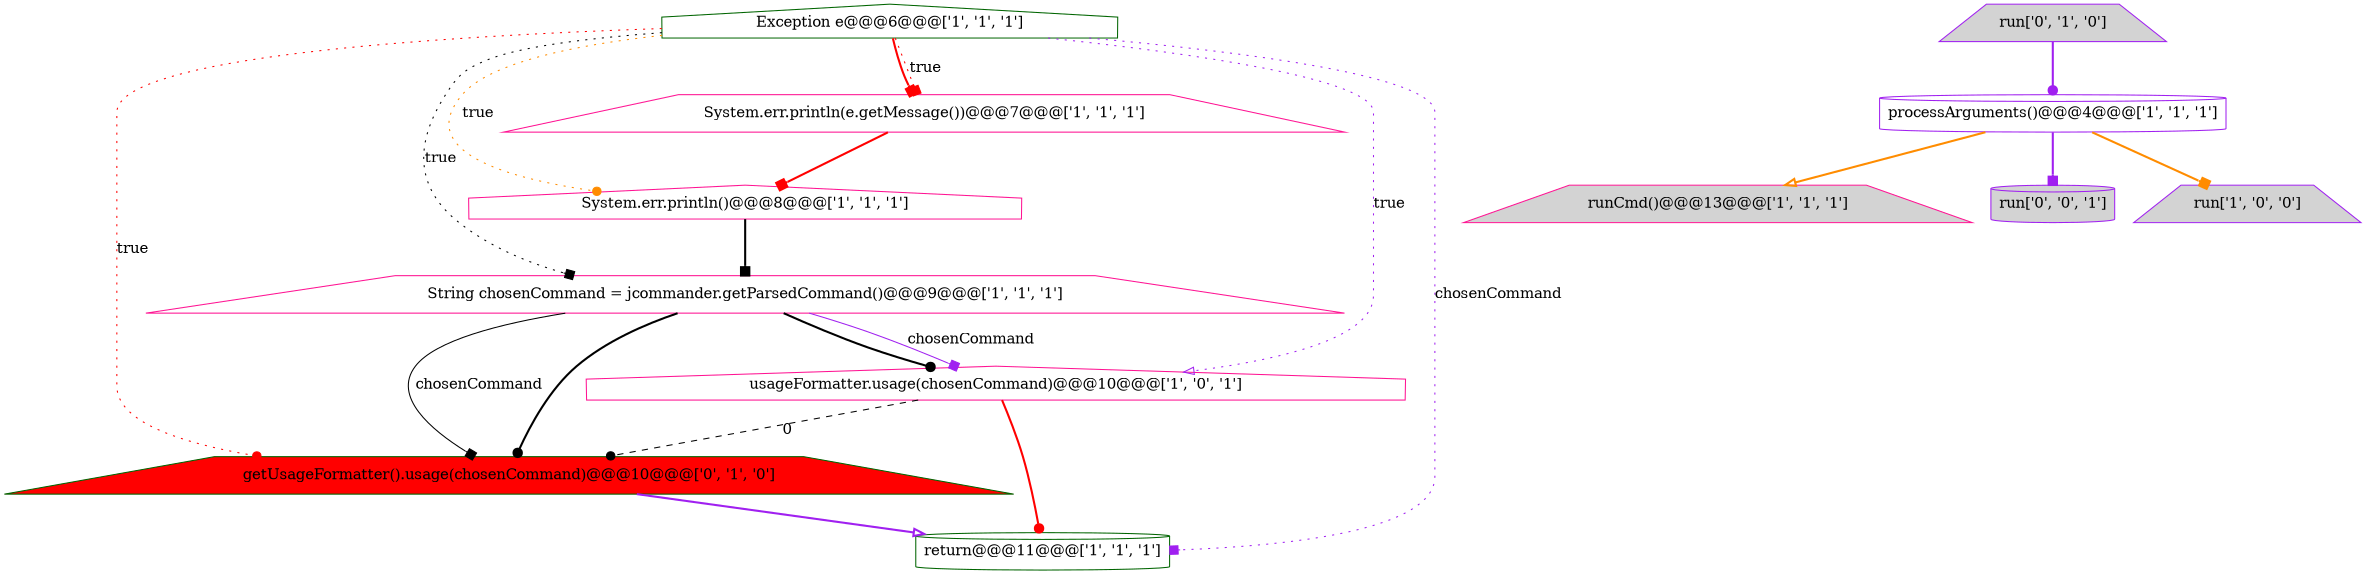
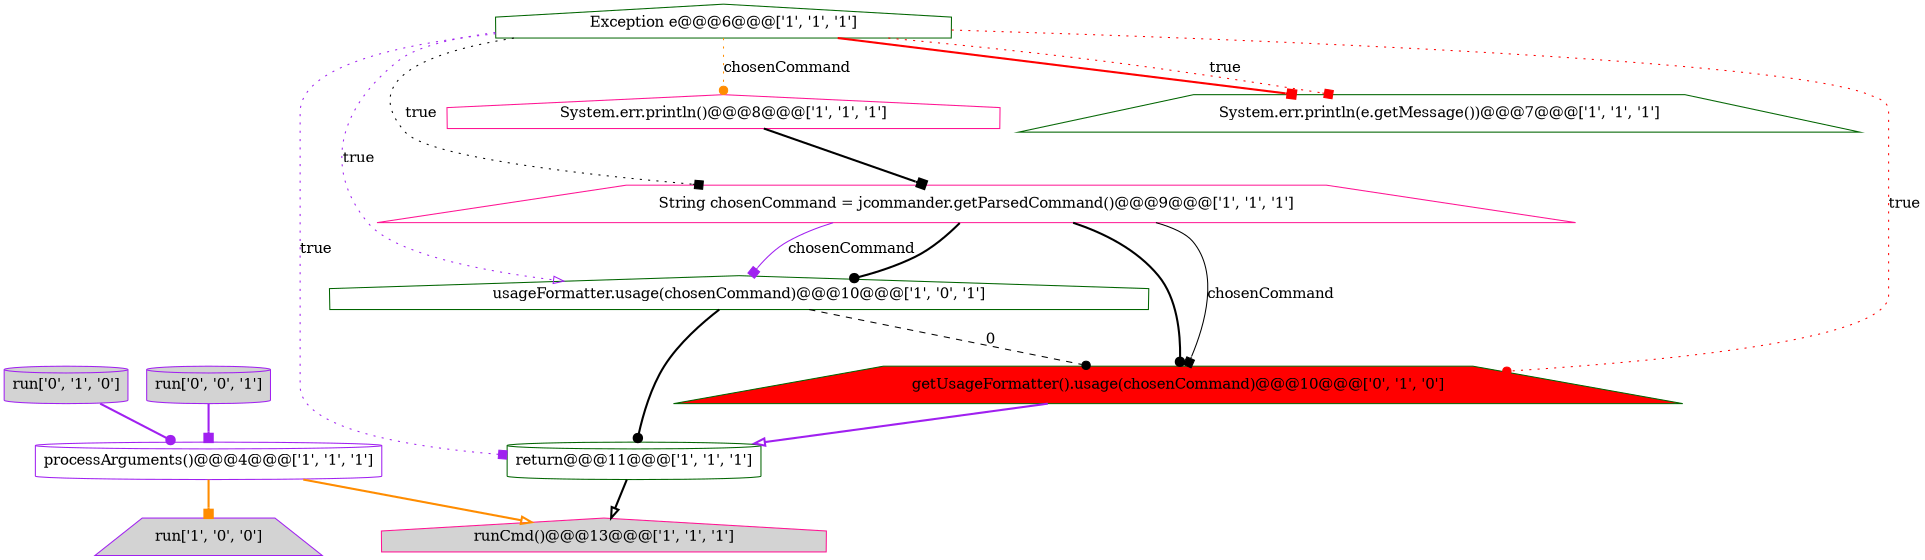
node "run['0', '1', '0']": shape trapezium -> cylinder
edge "Exception e@@@6@@@['1', '1', '1']" -> "System.err.println()@@@8@@@['1', '1', '1']": label "true" -> "chosenCommand"
node "System.err.println(e.getMessage())@@@7@@@['1', '1', '1']": color deeppink -> darkgreen
edge "processArguments()@@@4@@@['1', '1', '1']" -> "run['0', '0', '1']": reversed
edge "System.err.println(e.getMessage())@@@7@@@['1', '1', '1']" -> "System.err.println()@@@8@@@['1', '1', '1']": removed
node "runCmd()@@@13@@@['1', '1', '1']": shape trapezium -> house
edge "Exception e@@@6@@@['1', '1', '1']" -> "return@@@11@@@['1', '1', '1']": label "chosenCommand" -> "true"
node "usageFormatter.usage(chosenCommand)@@@10@@@['1', '0', '1']": color deeppink -> darkgreen
edge "usageFormatter.usage(chosenCommand)@@@10@@@['1', '0', '1']" -> "return@@@11@@@['1', '1', '1']": color red -> black
edge "return@@@11@@@['1', '1', '1']" -> "runCmd()@@@13@@@['1', '1', '1']": added
